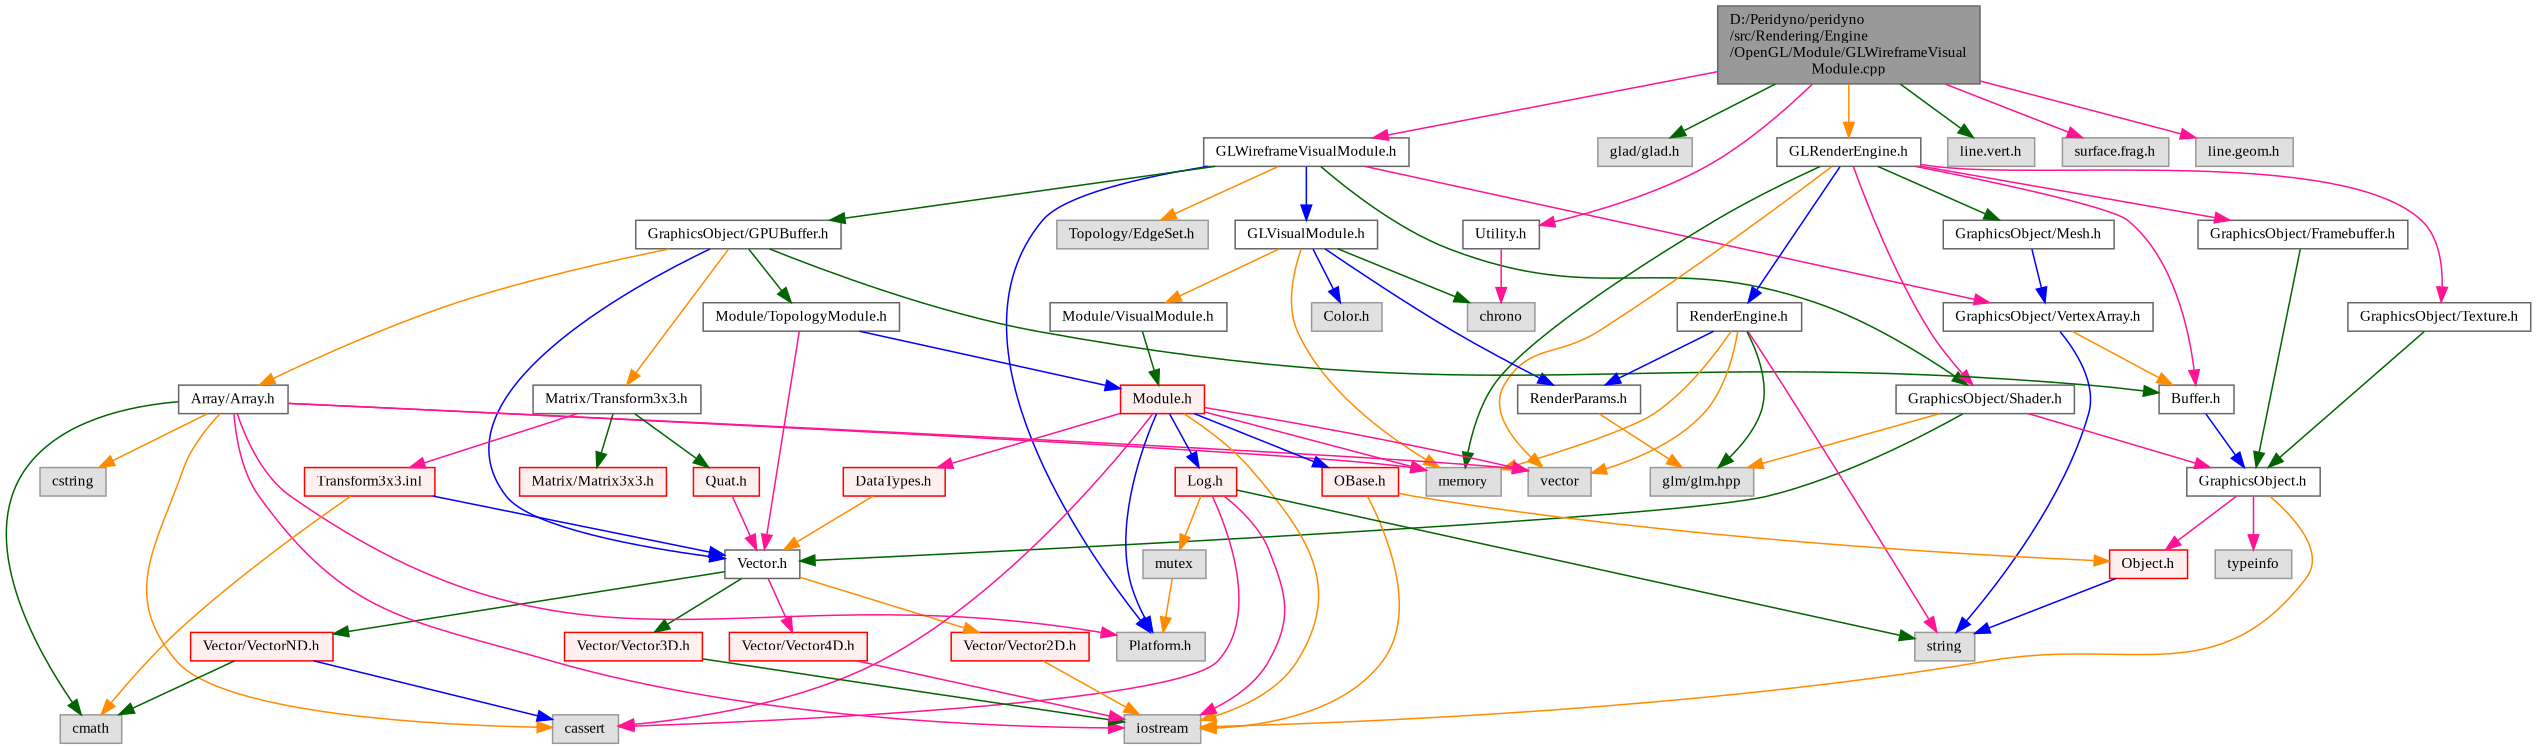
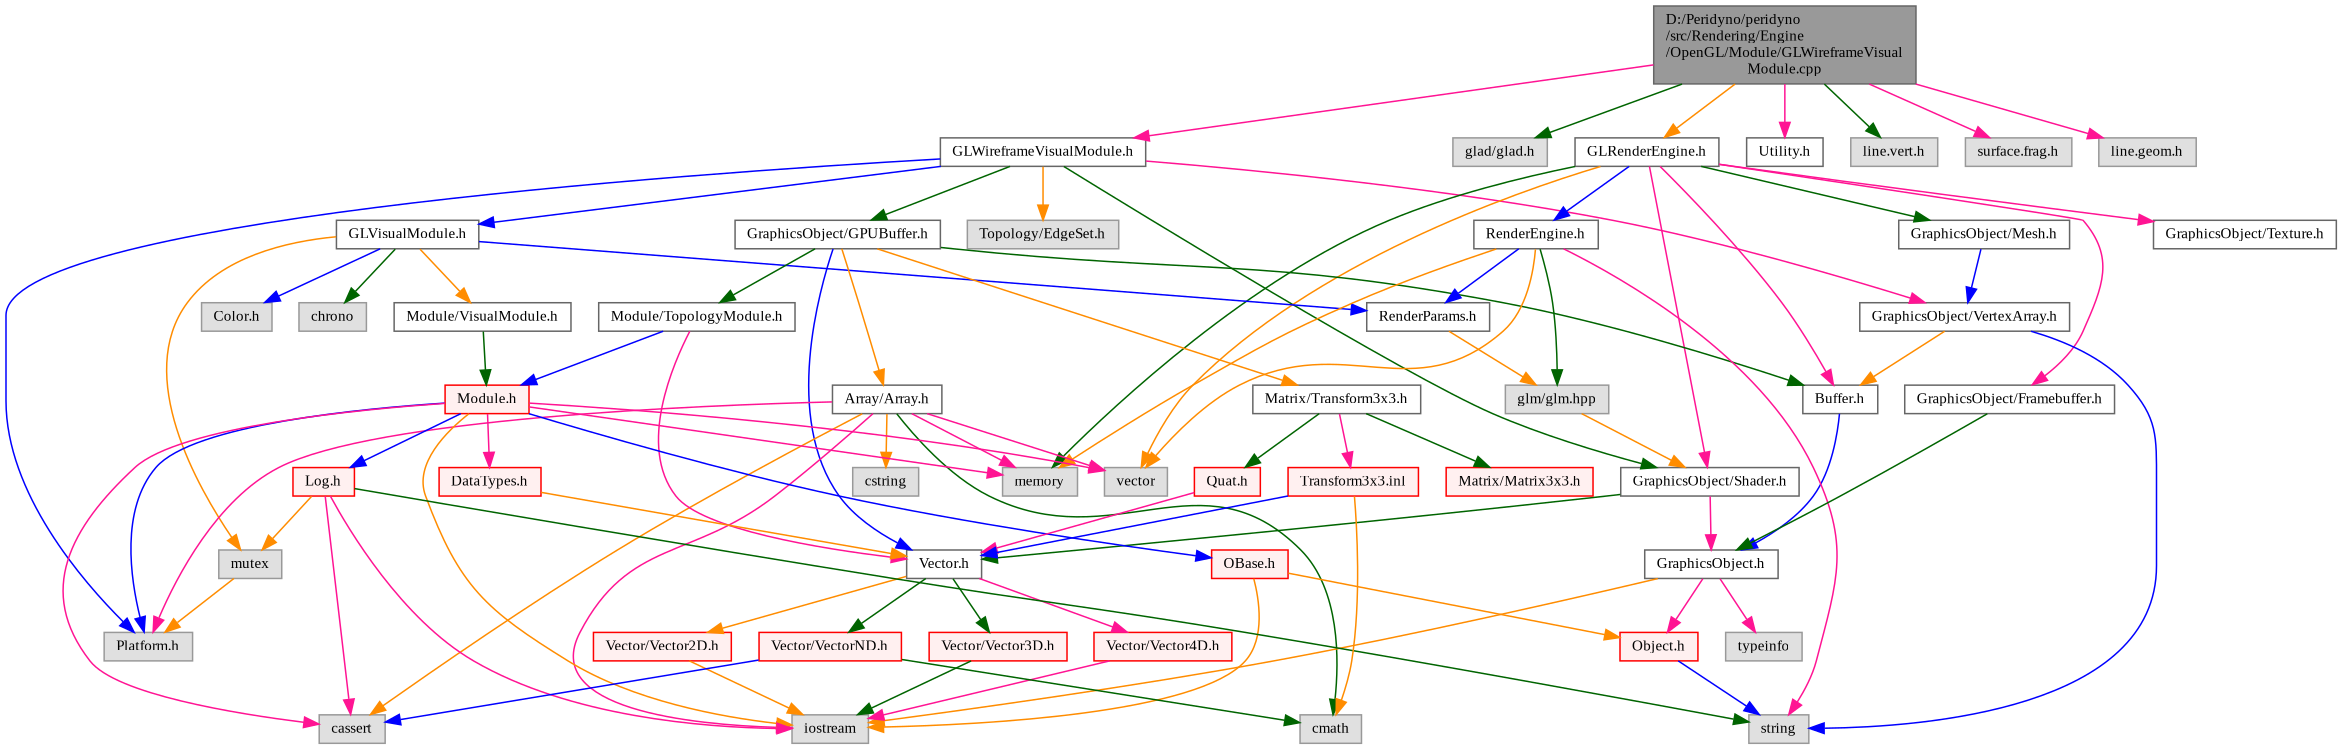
edge "Utility.h" -> "chrono": removed
edge "GLVisualModule.h" -> "memory": now "GLVisualModule.h" -> "mutex"
edge "GraphicsObject/Texture.h" -> "GraphicsObject.h": removed
edge "GraphicsObject/Shader.h" -> "glm/glm.hpp": reversed
